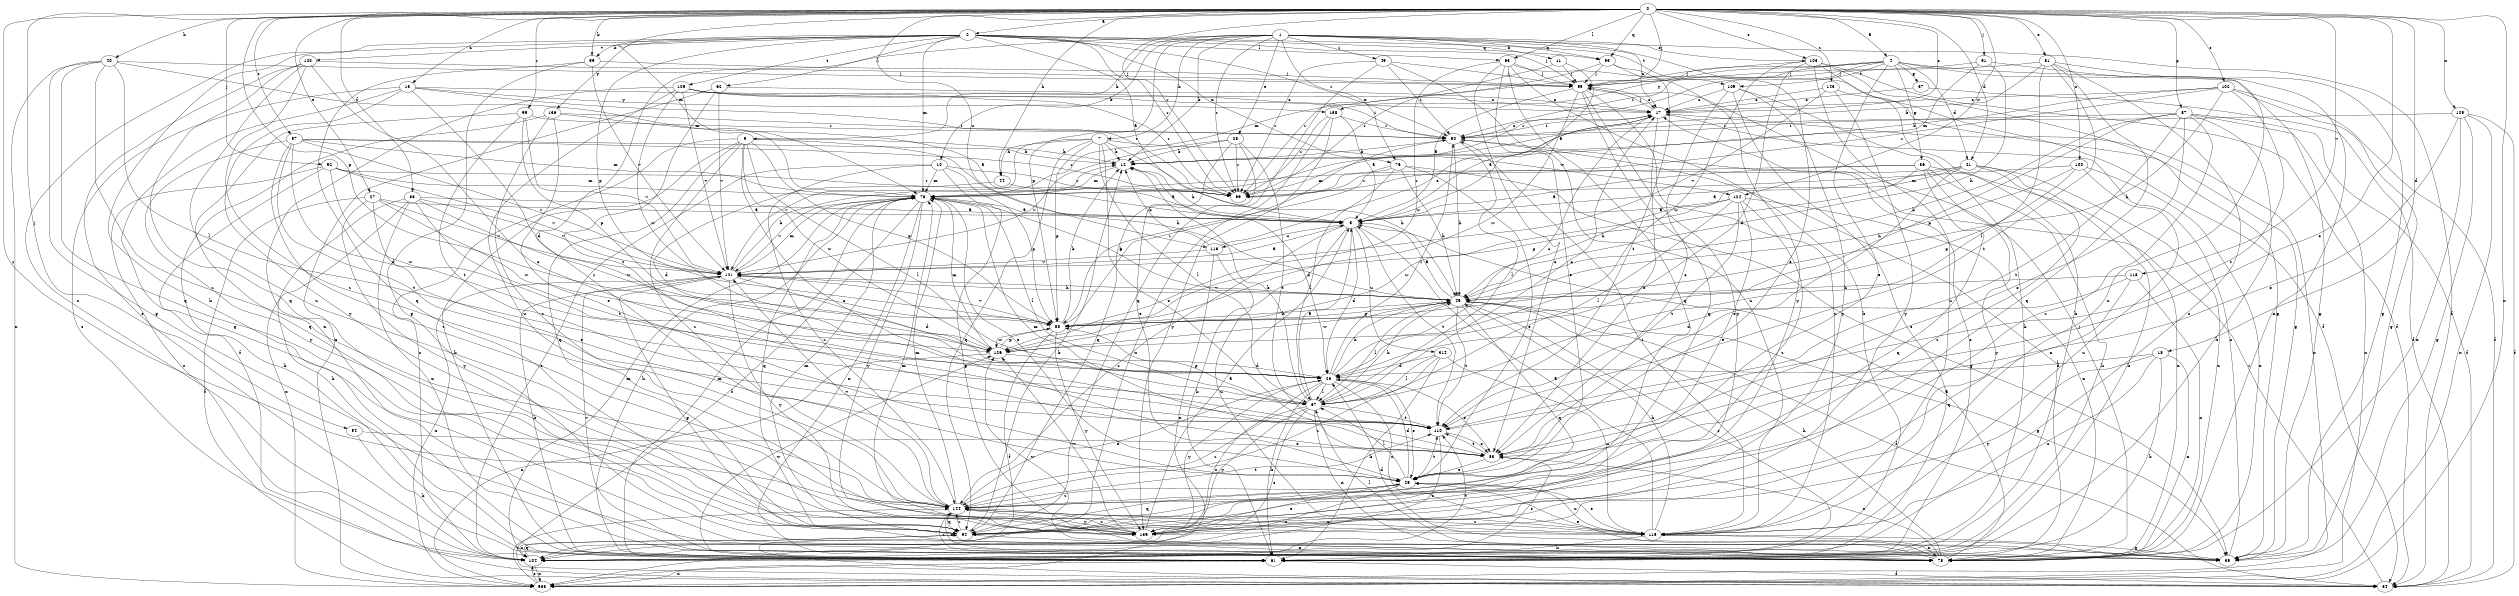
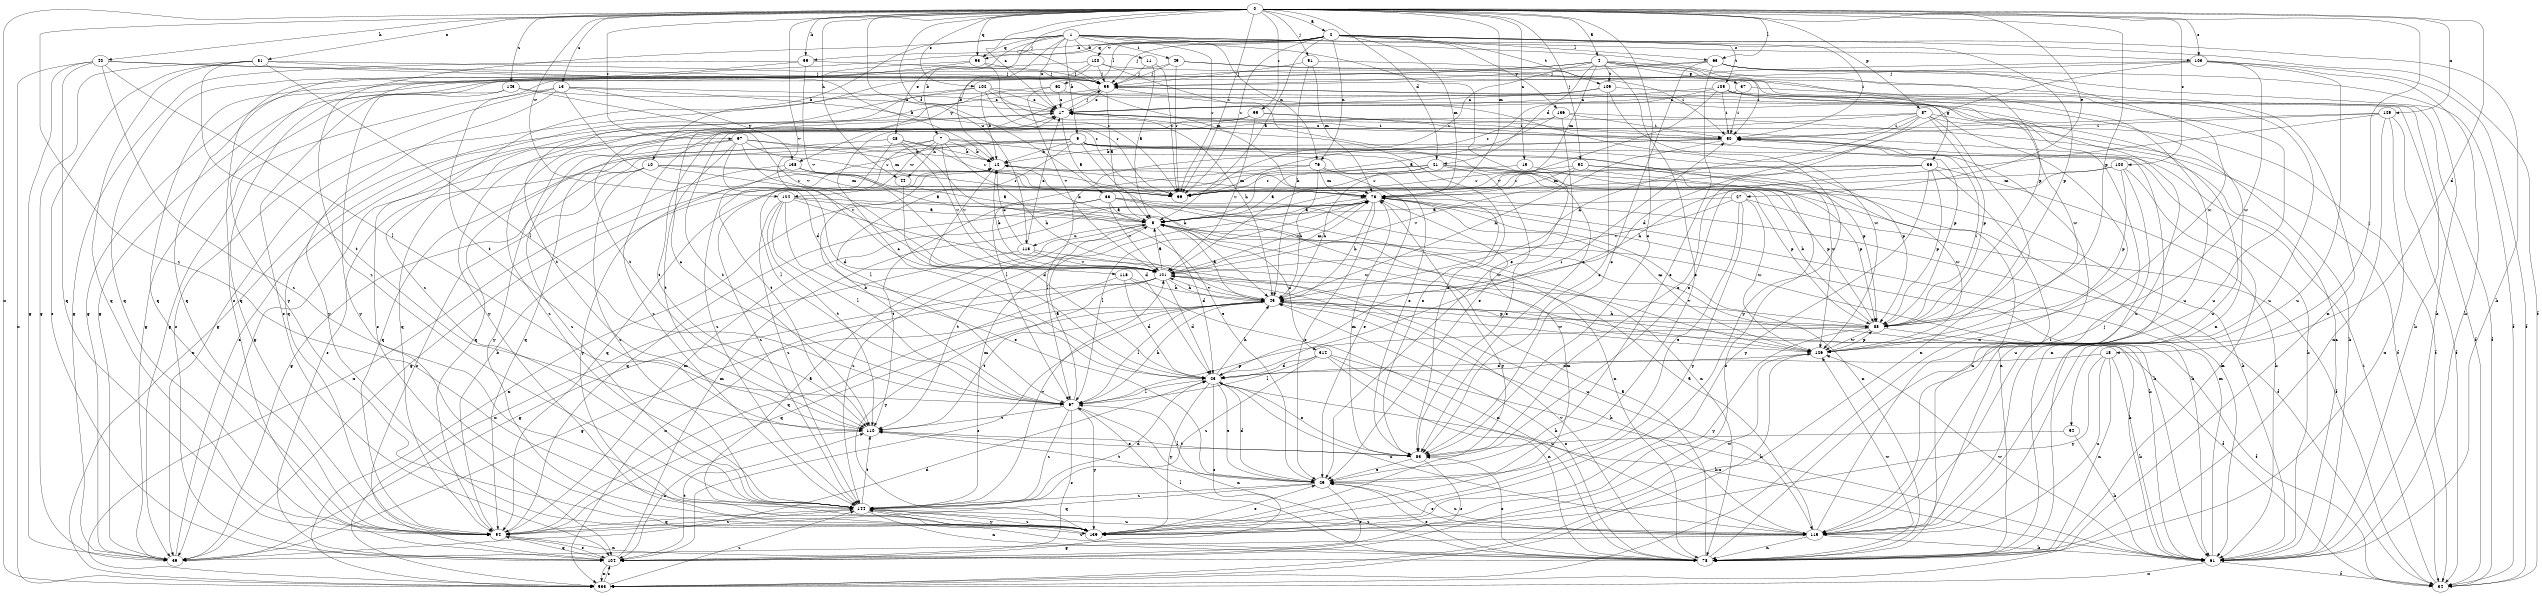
edge "138" -> "50": now "37" -> "50"
node "15": added
edge "314" -> "78": added, label "n"
